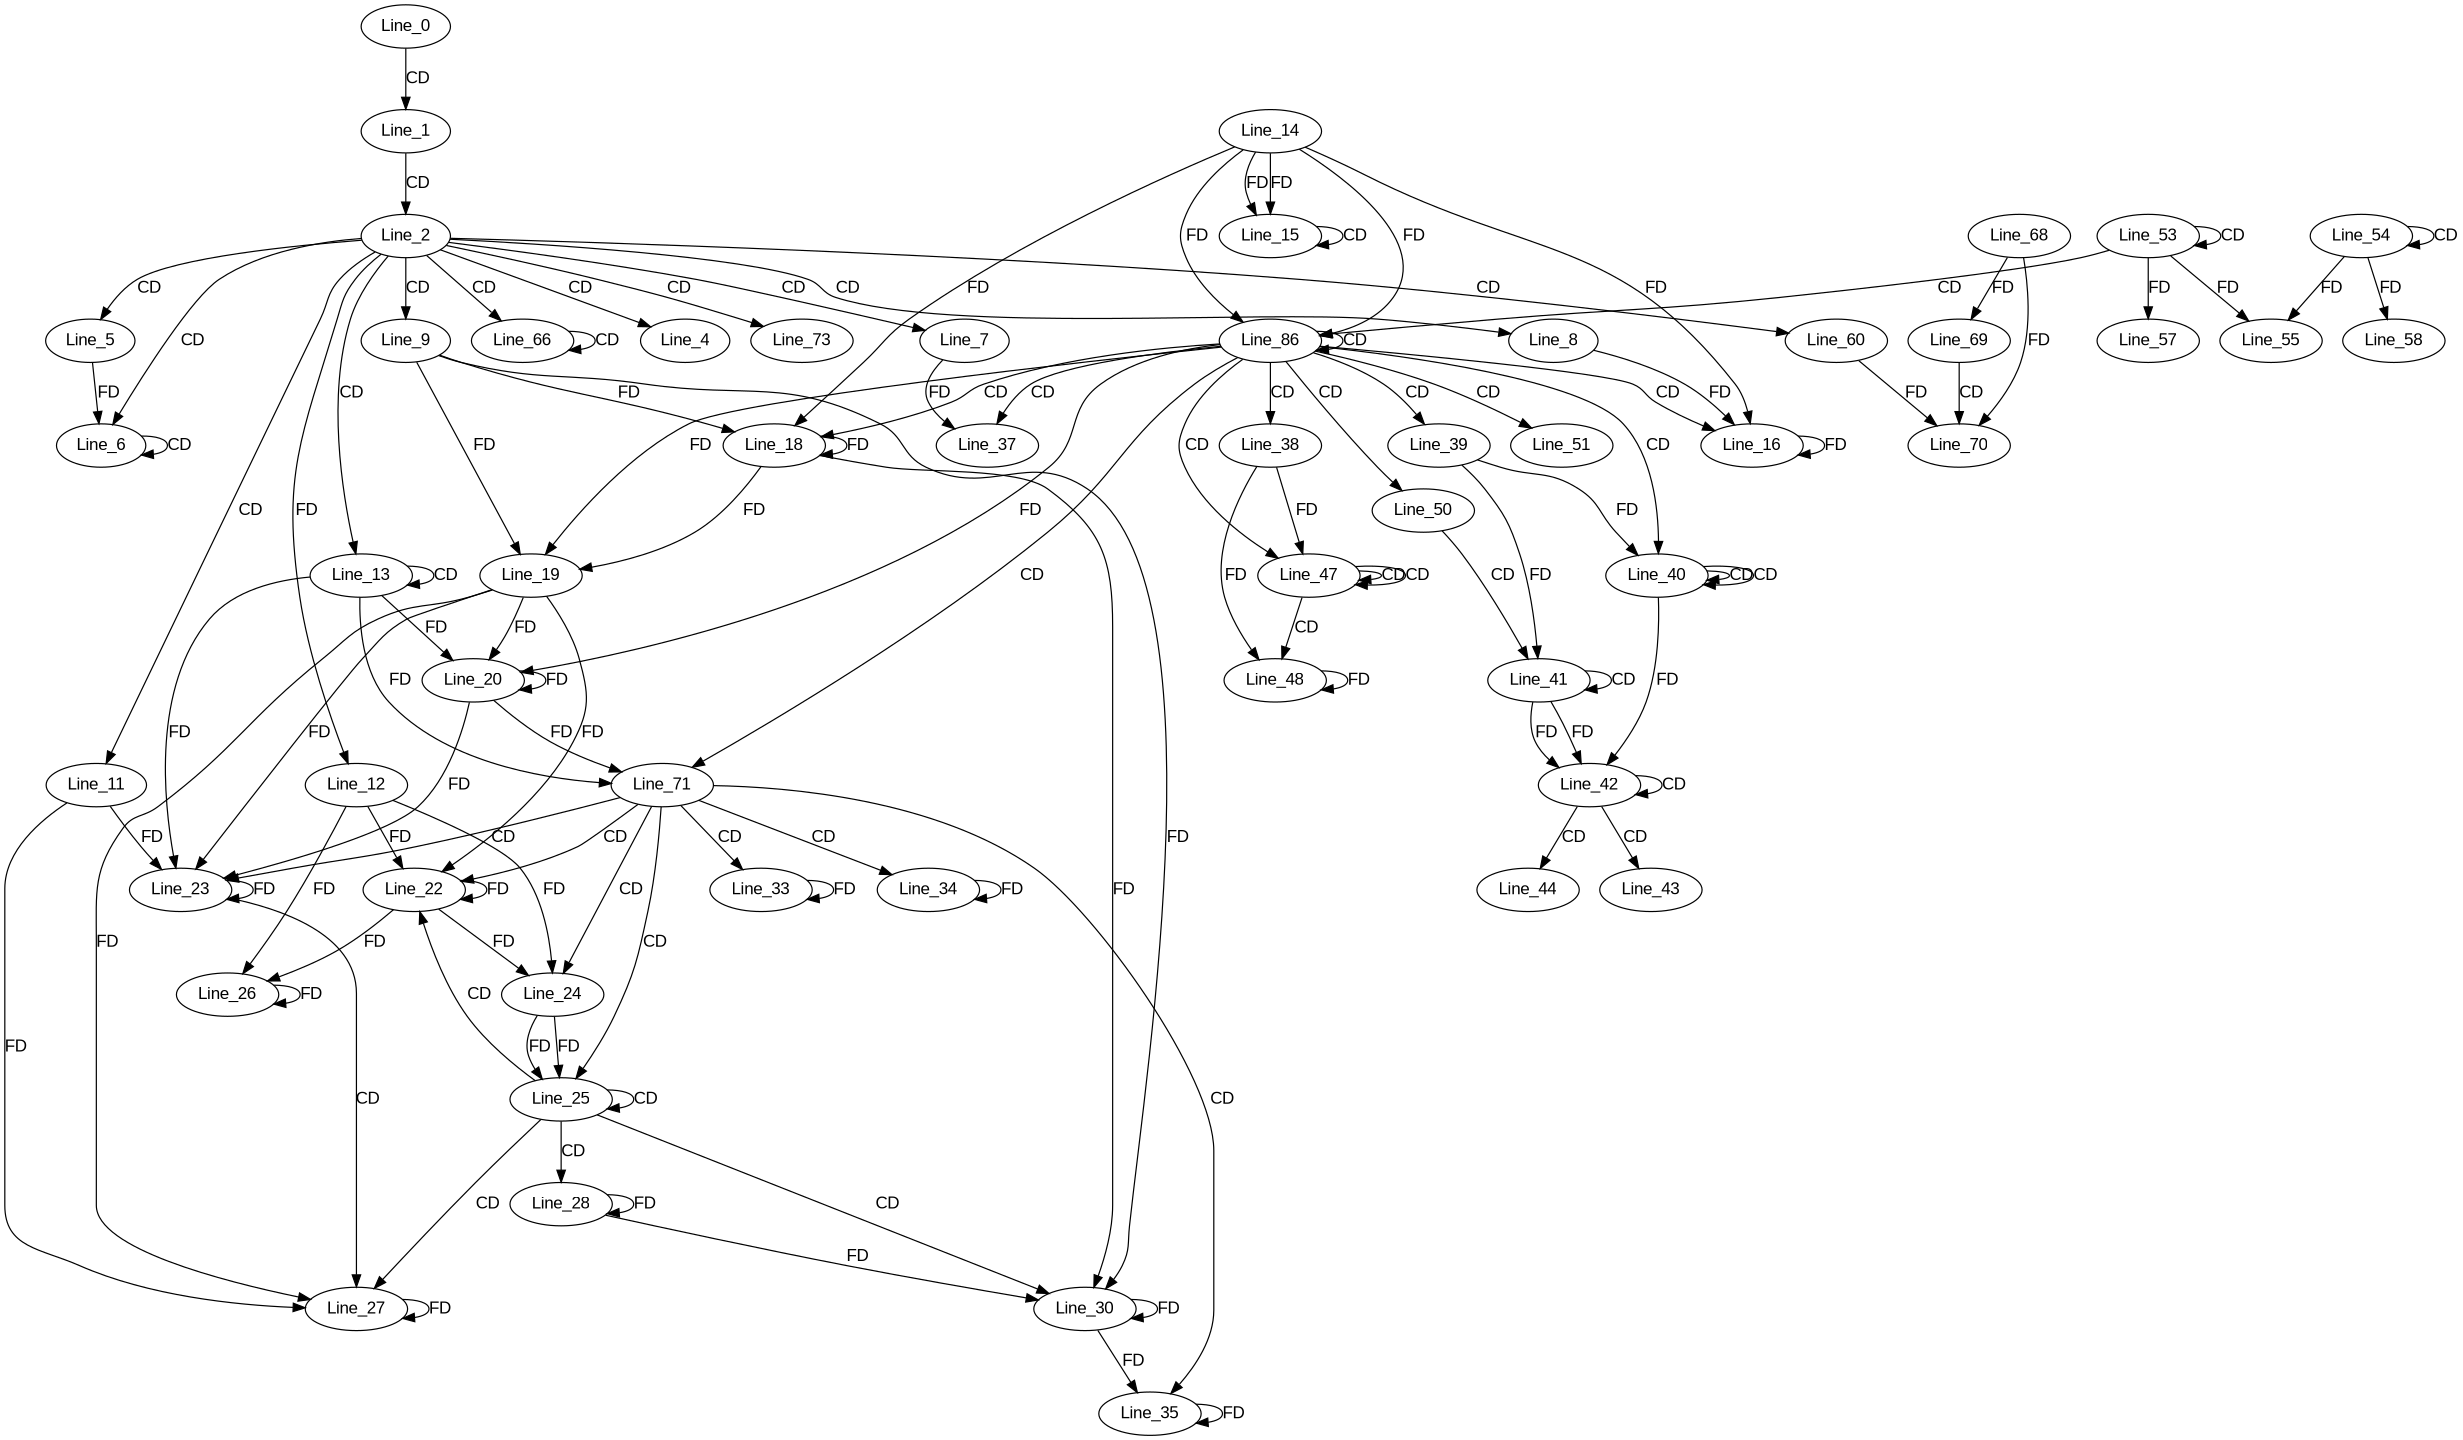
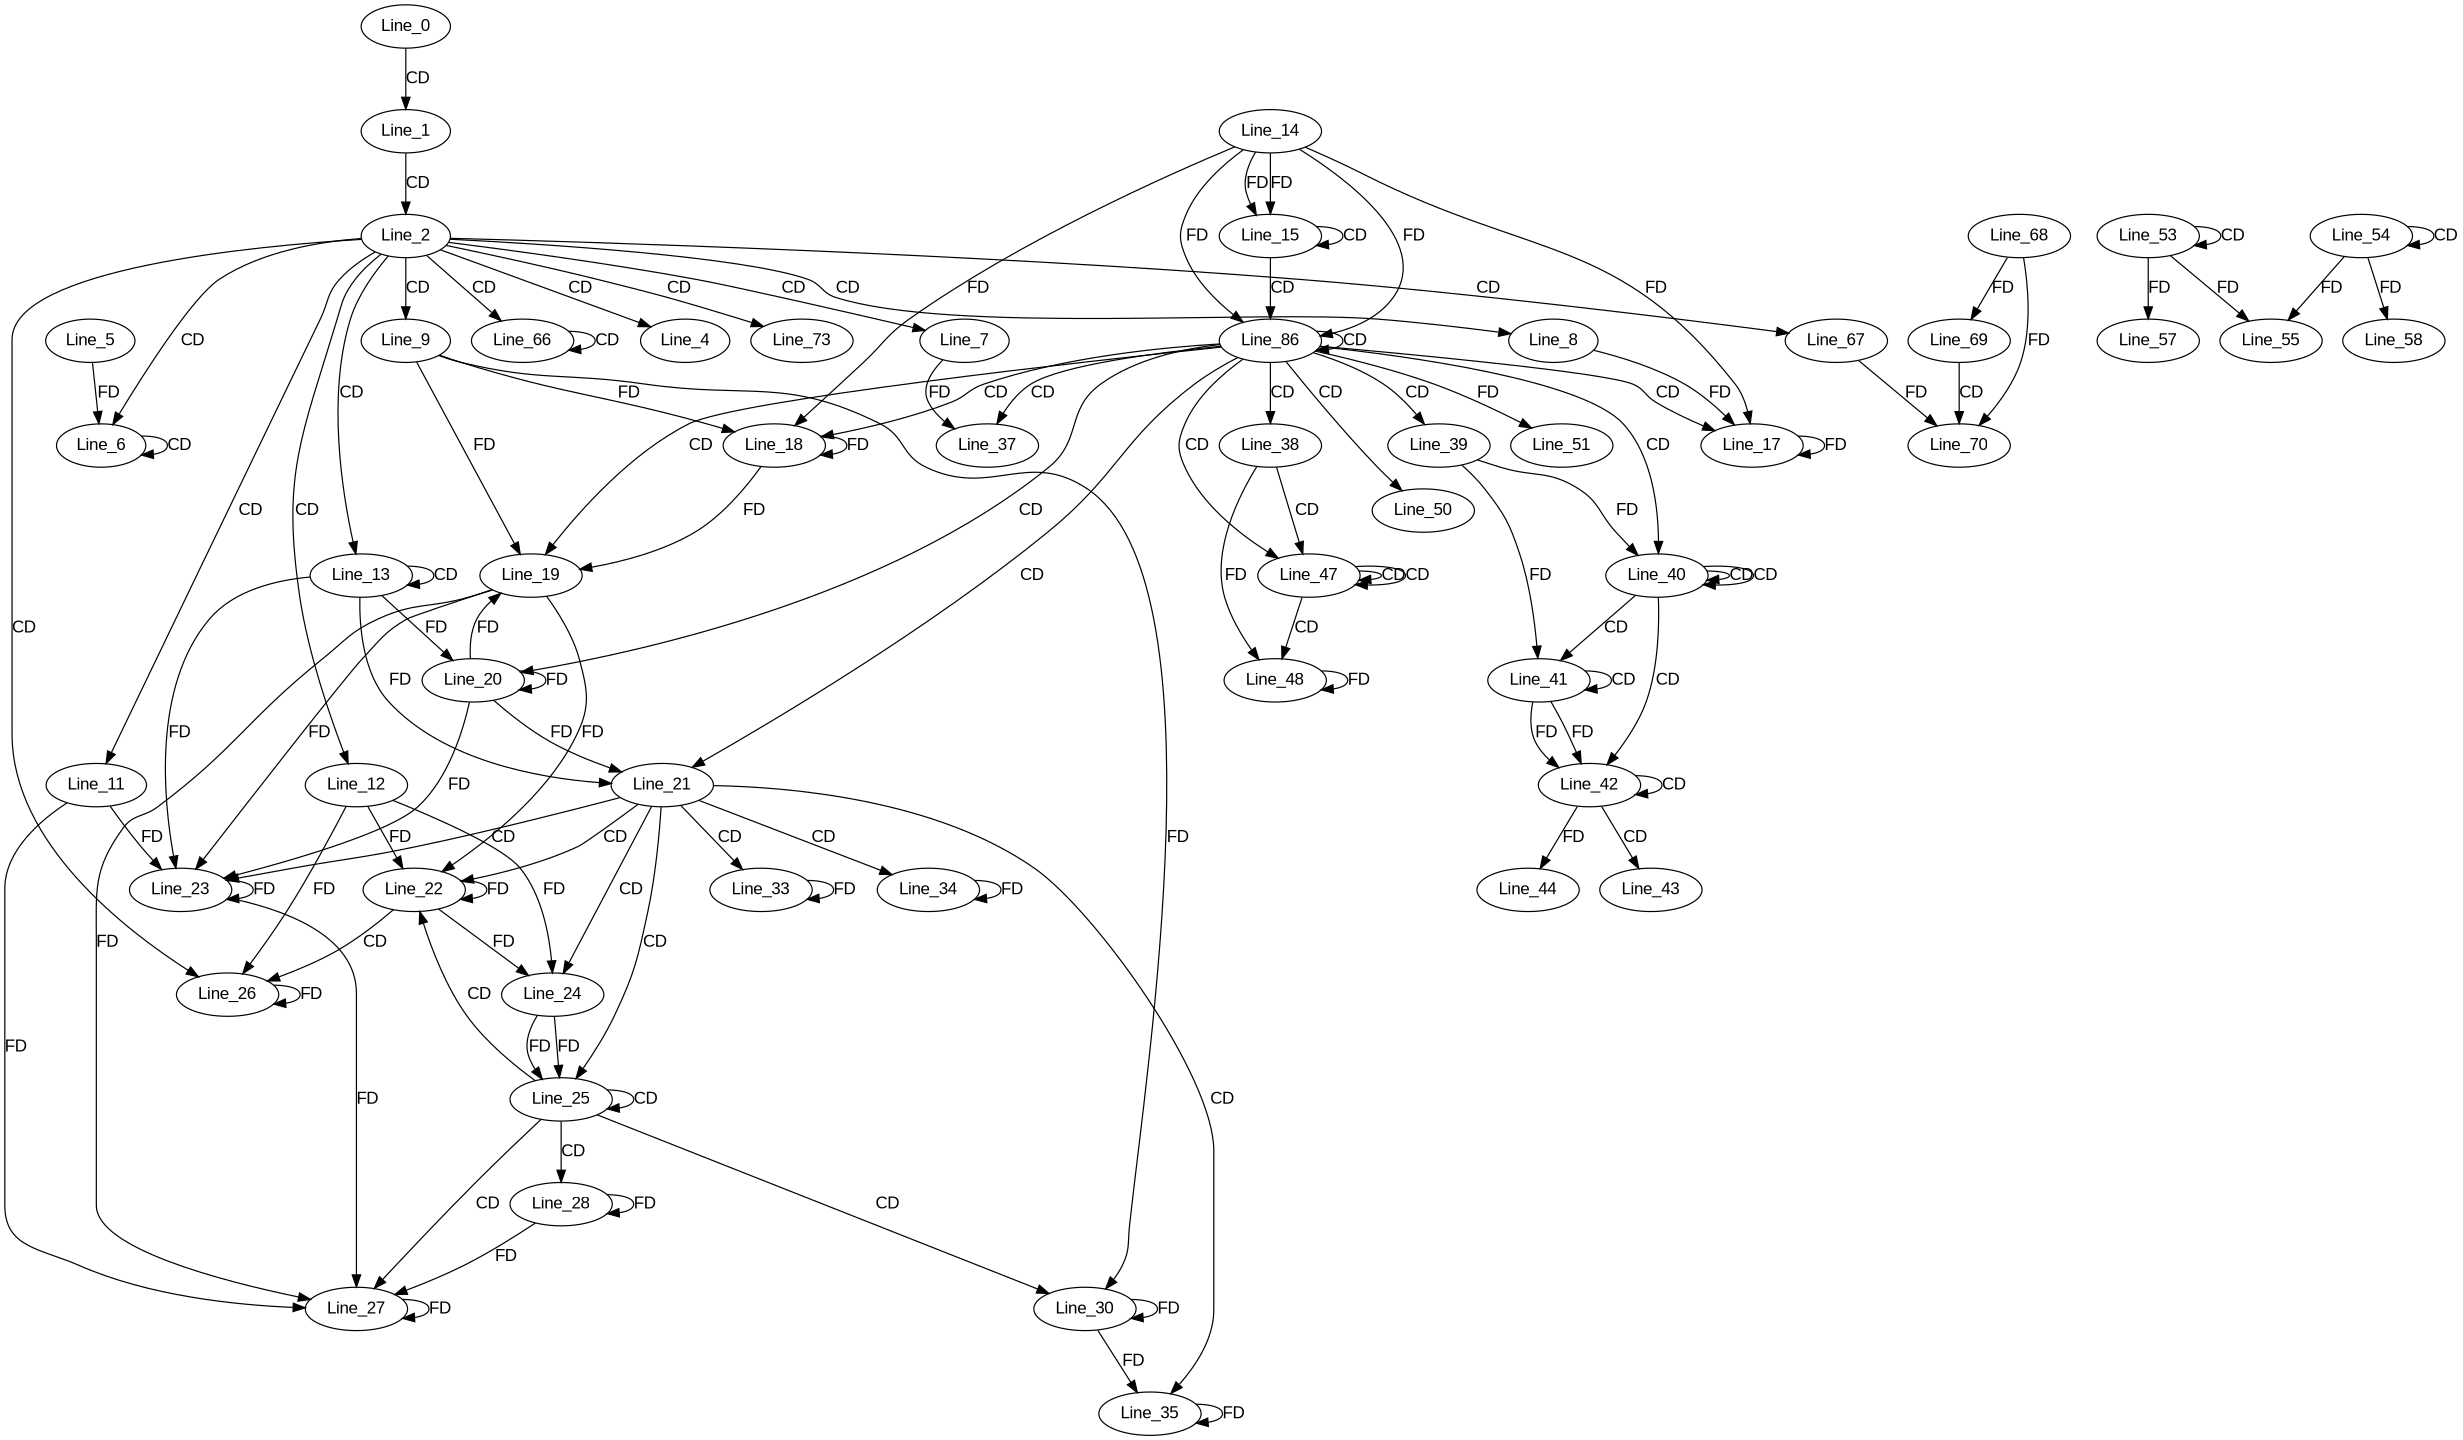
edge "Line_2" -> "Line_5": now "Line_2" -> "Line_26"
edge "Line_53" -> "Line_86": now "Line_15" -> "Line_86"
node "Line_60": label "Line_60" -> "Line_67"
edge "Line_86" -> "Line_51": label "CD" -> "FD"
edge "Line_86" -> "Line_19": label "FD" -> "CD"
node "Line_16": label "Line_16" -> "Line_17"
edge "Line_2" -> "Line_12": label "FD" -> "CD"
edge "Line_86" -> "Line_20": label "FD" -> "CD"
edge "Line_38" -> "Line_47": label "FD" -> "CD"
edge "Line_50" -> "Line_41": now "Line_40" -> "Line_41"
edge "Line_19" -> "Line_20": reversed
edge "Line_40" -> "Line_42": label "FD" -> "CD"
edge "Line_18" -> "Line_30": removed, label "FD"
node "Line_71": label "Line_71" -> "Line_21"
edge "Line_42" -> "Line_44": label "CD" -> "FD"
edge "Line_22" -> "Line_26": label "FD" -> "CD"
edge "Line_23" -> "Line_27": label "CD" -> "FD"
edge "Line_28" -> "Line_30": now "Line_28" -> "Line_27"
